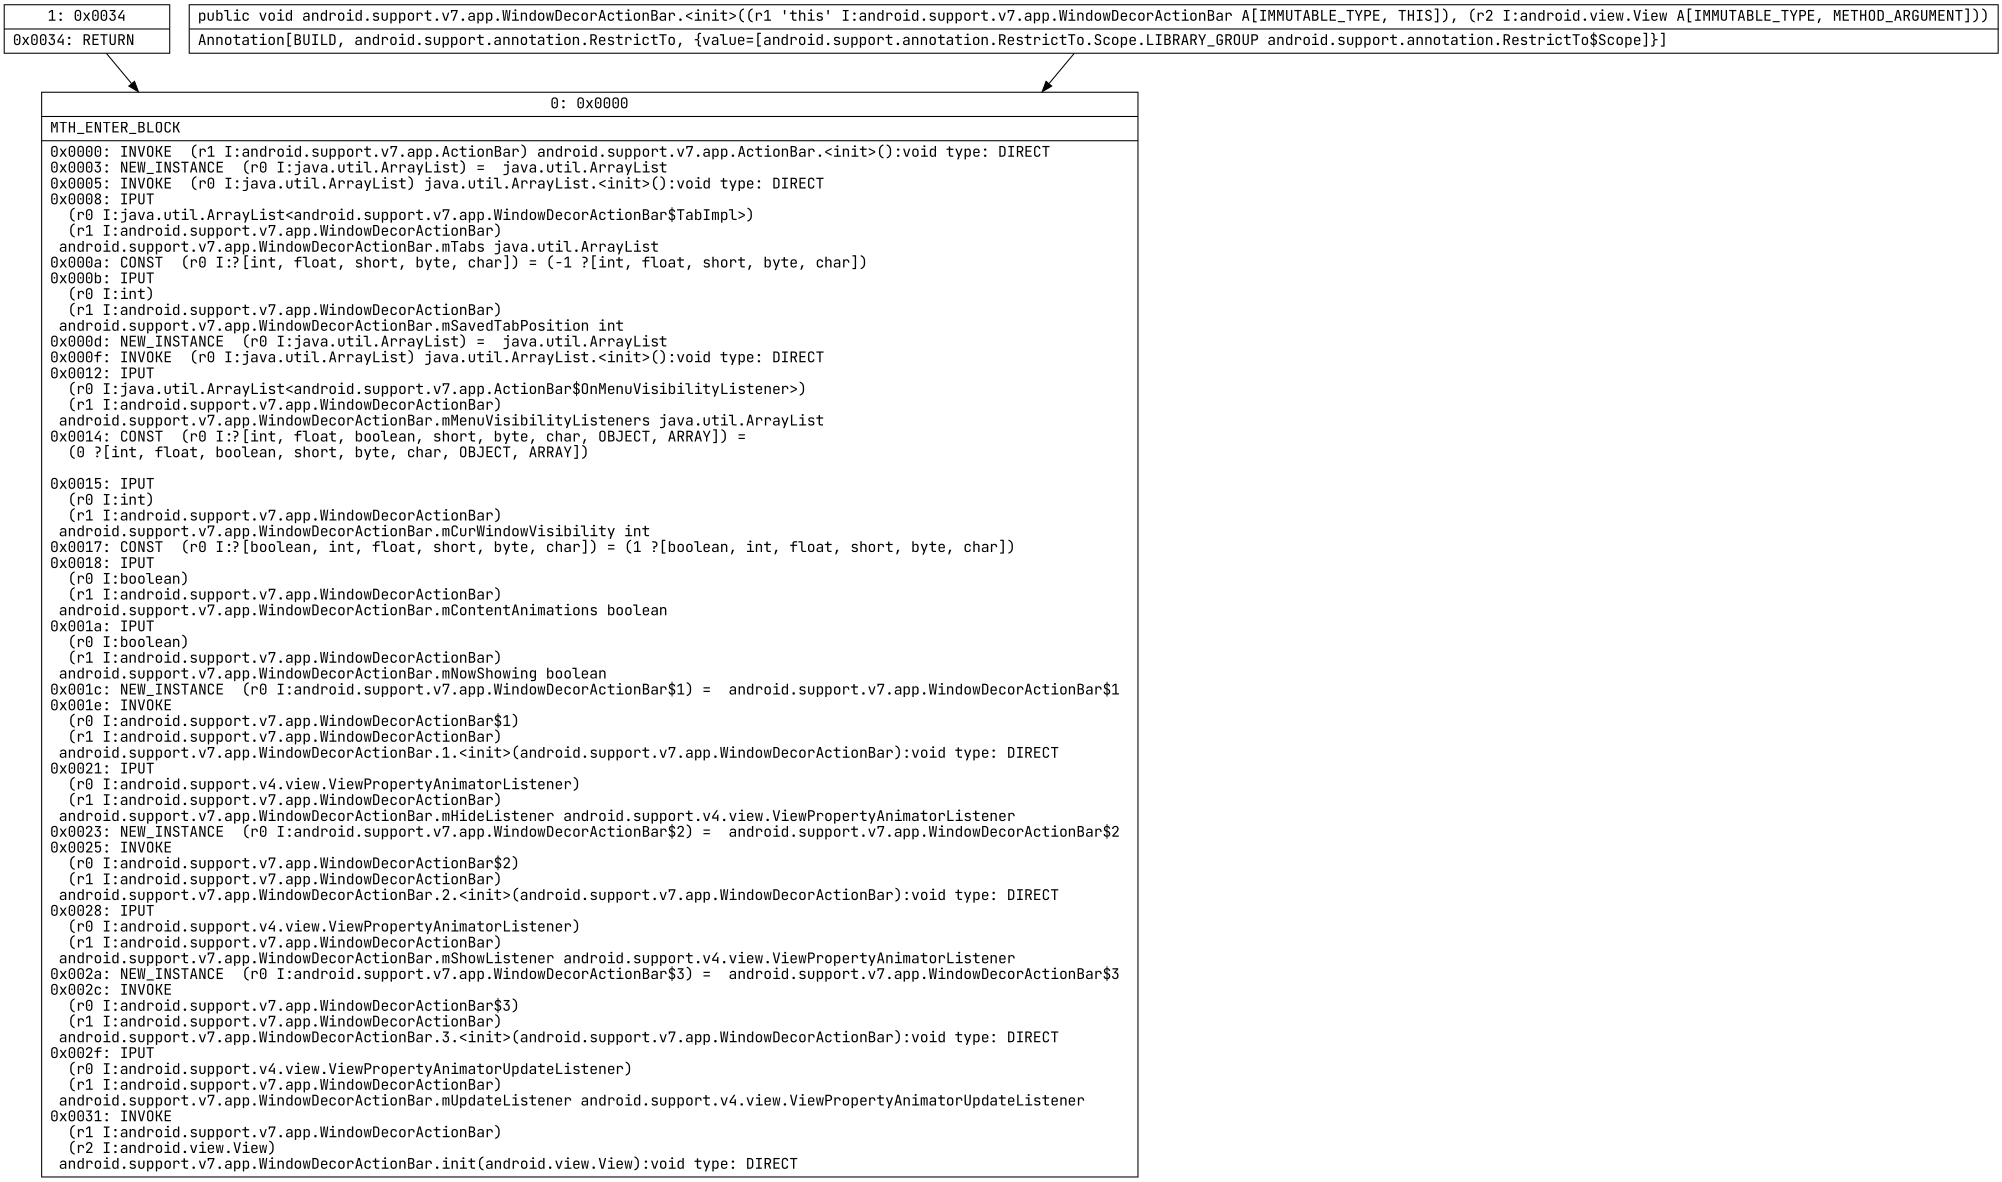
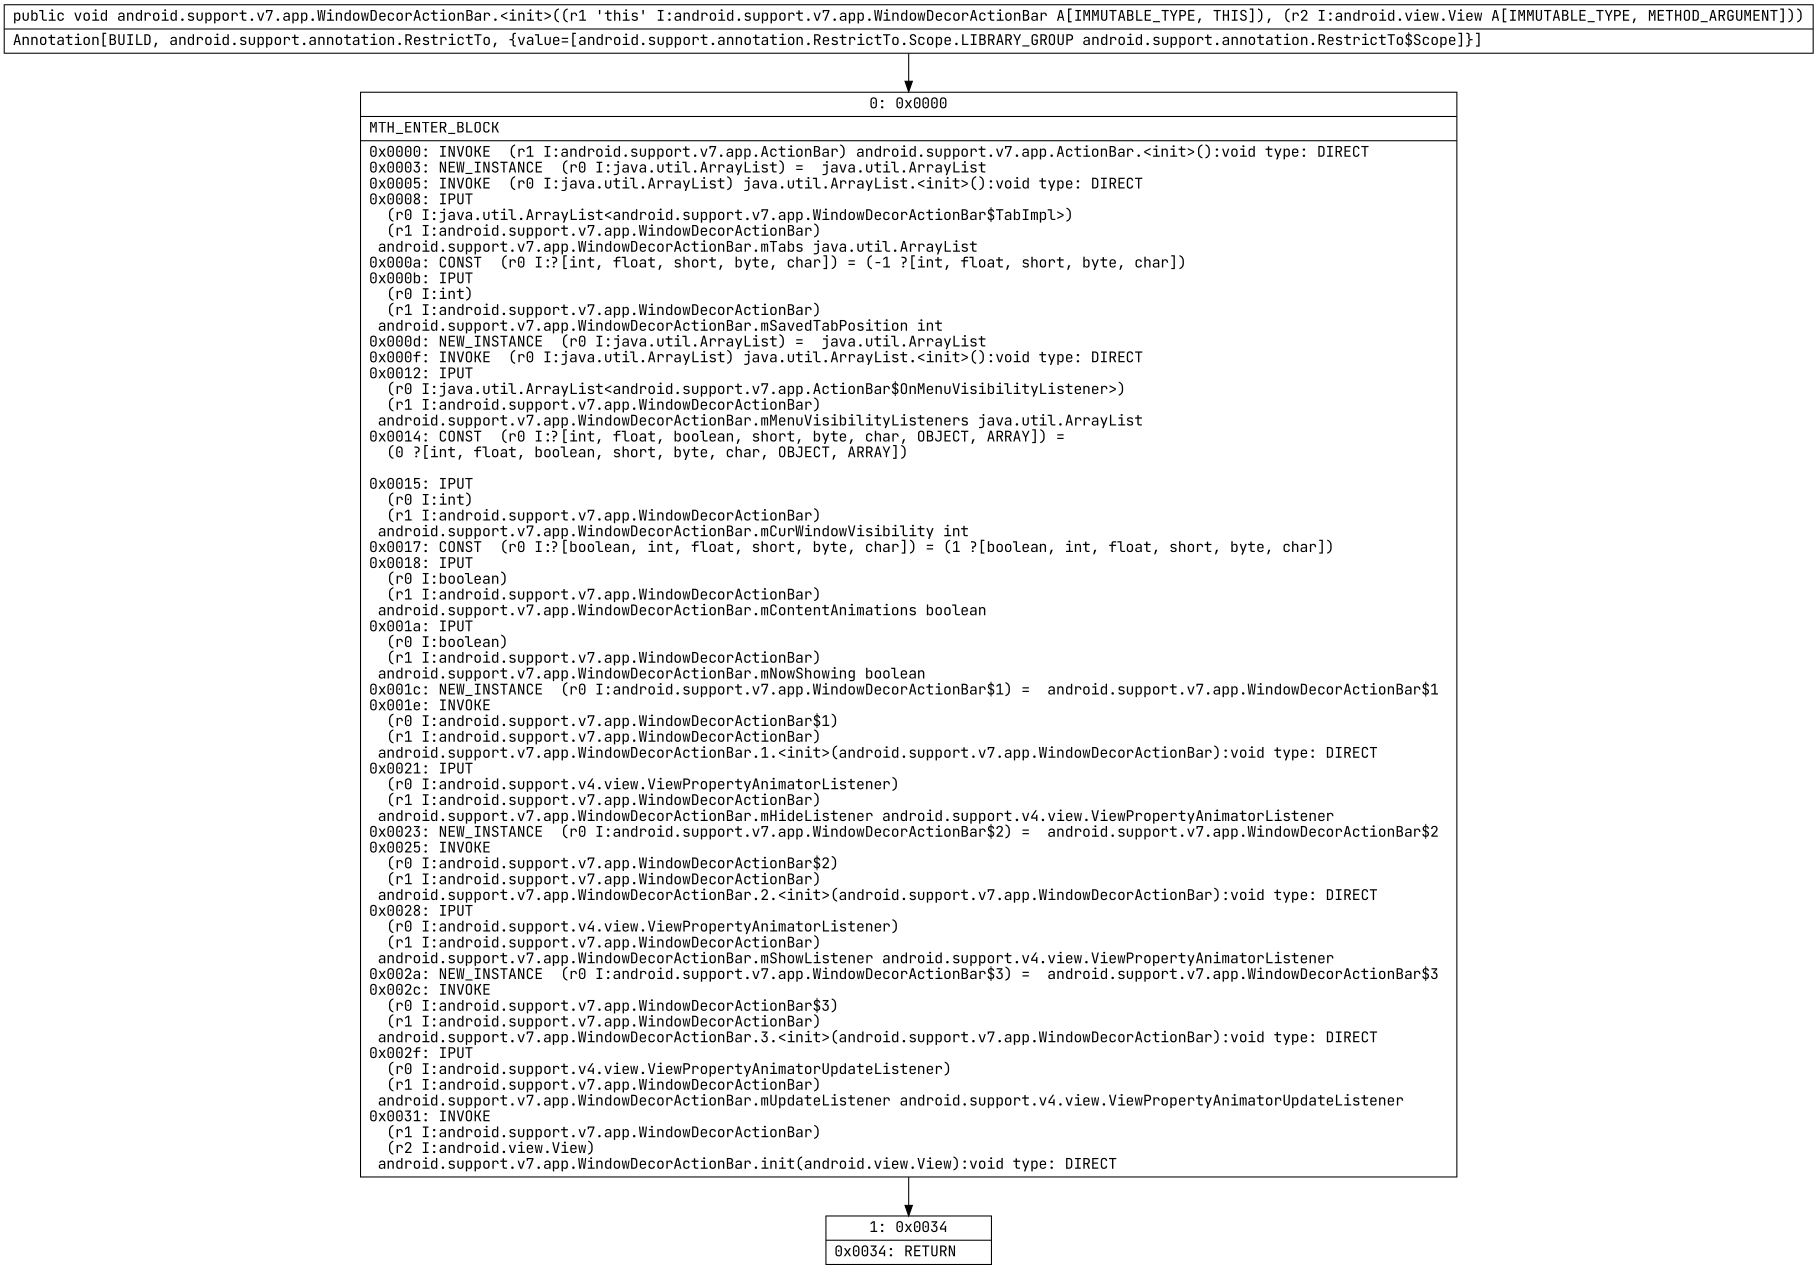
edge "1: 0x0034" -> "0: 0x0000": reversed
